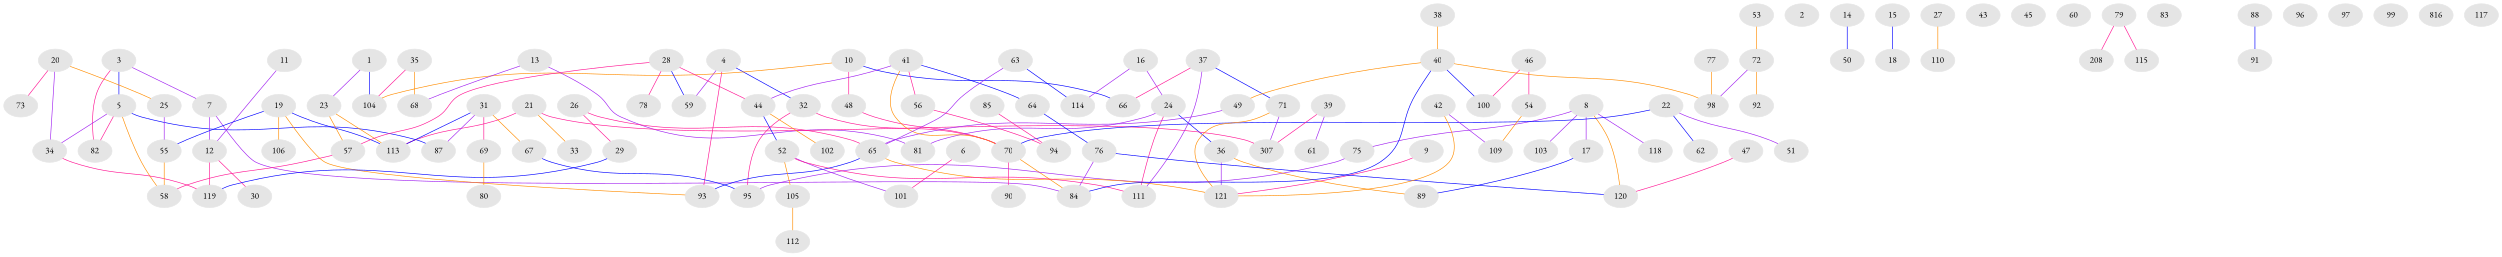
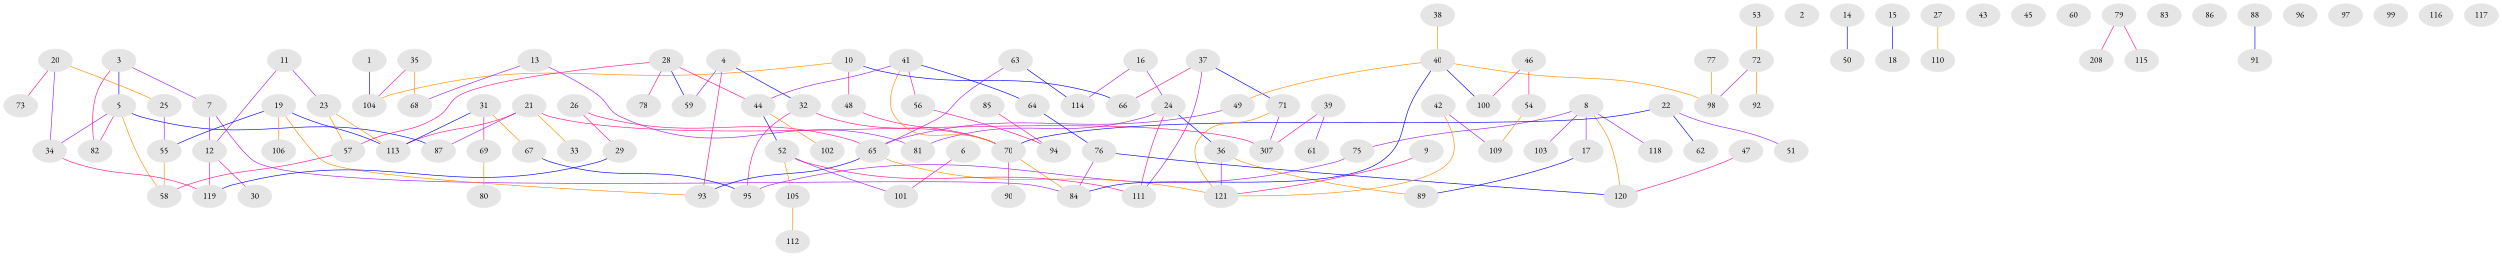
node "86": added
node "816": label "816" -> "116"
edge "1" -- "23": now "11" -- "23"
edge "31" -- "87": now "21" -- "87"
